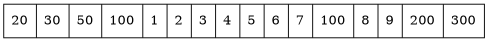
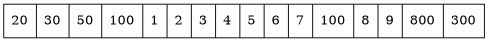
node "20": text "200" -> "800"
